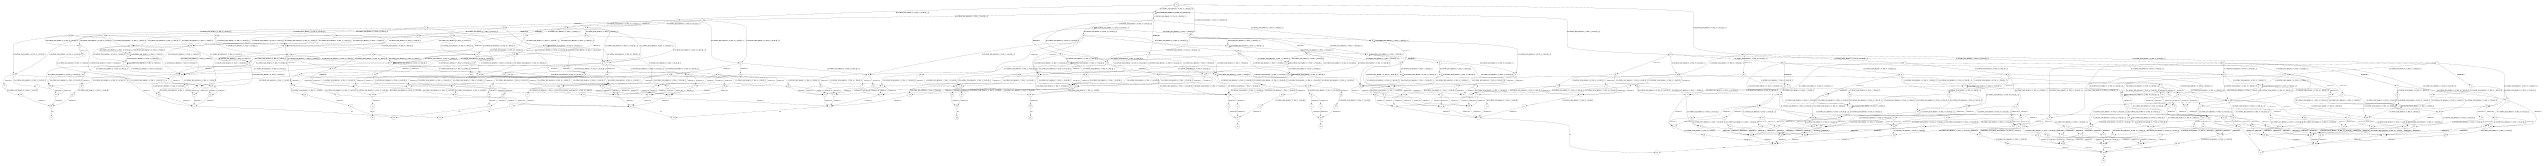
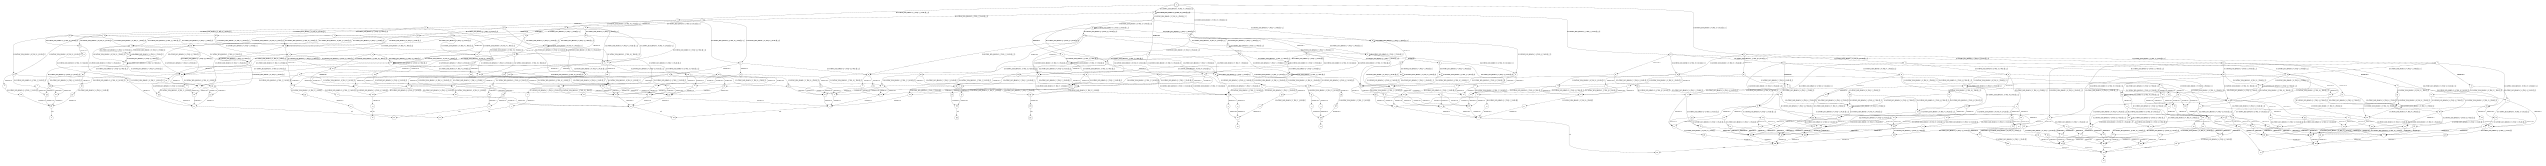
edge "36" -> "11": reversed
node "239": added
